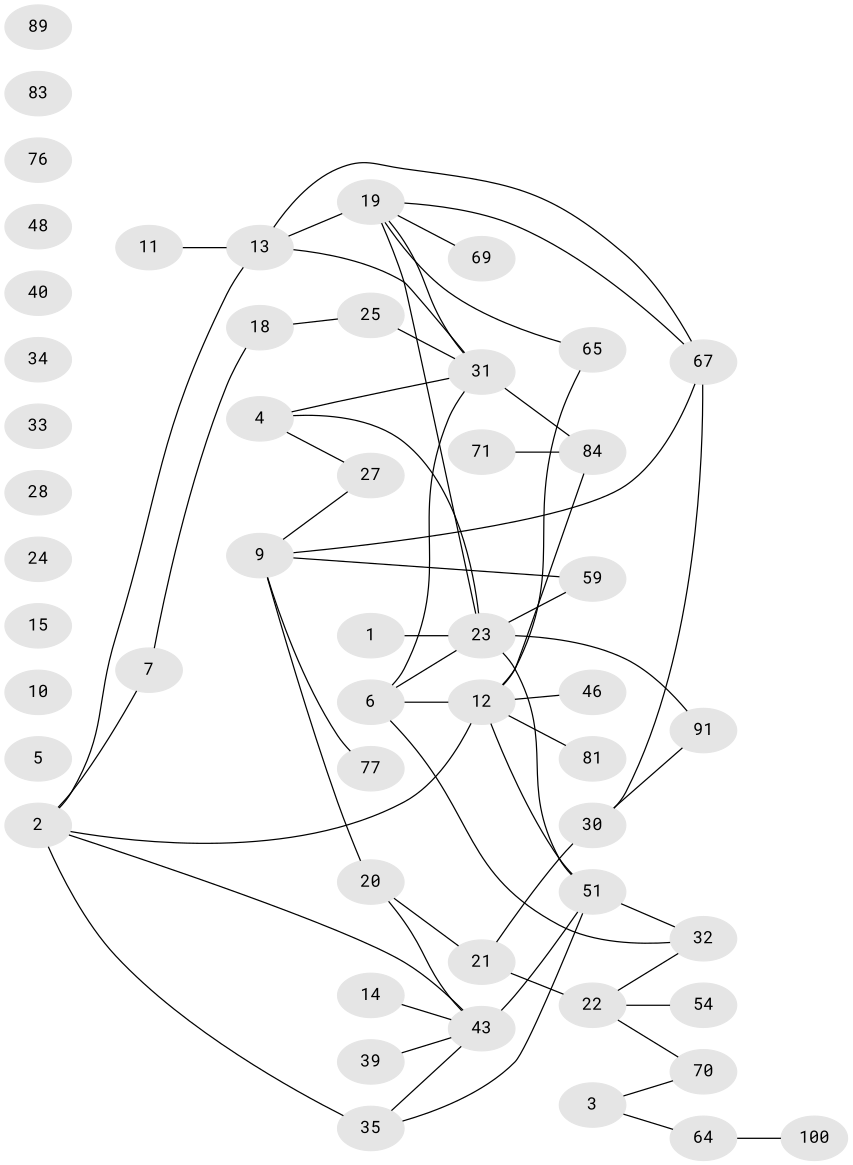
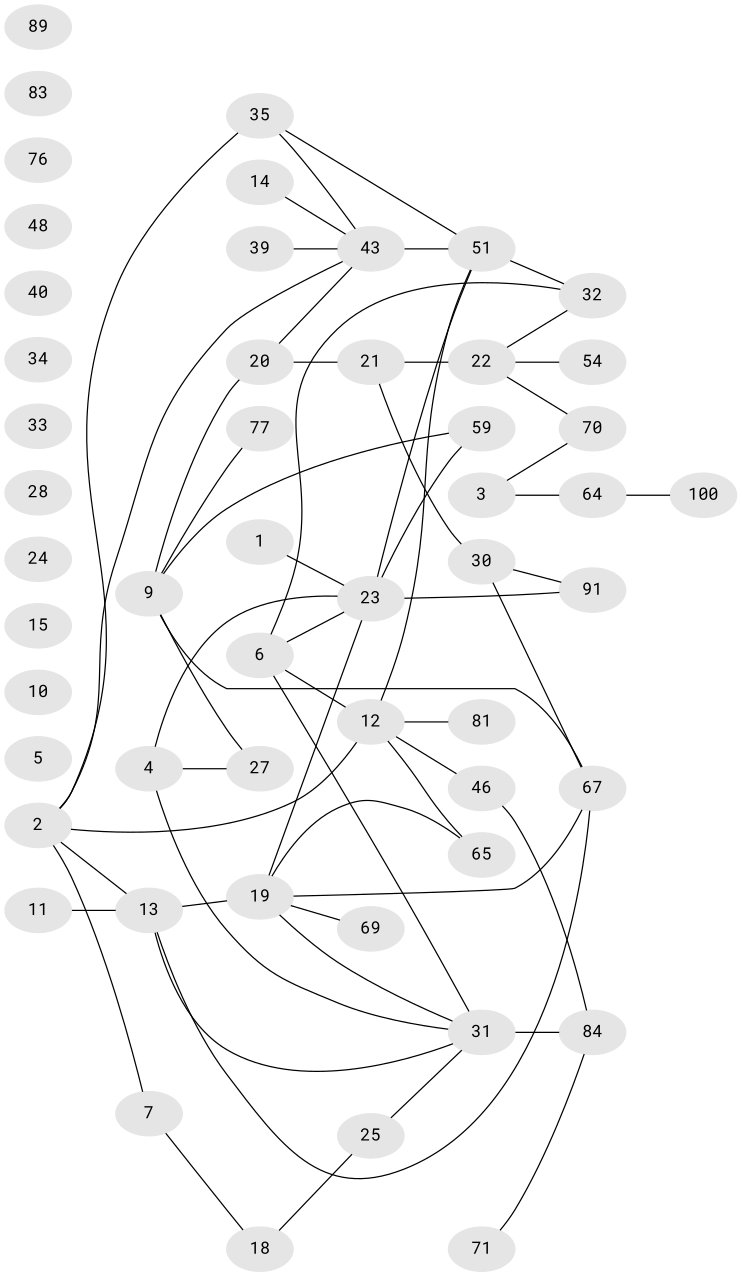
edge "84" -- "12": now "84" -- "46"
